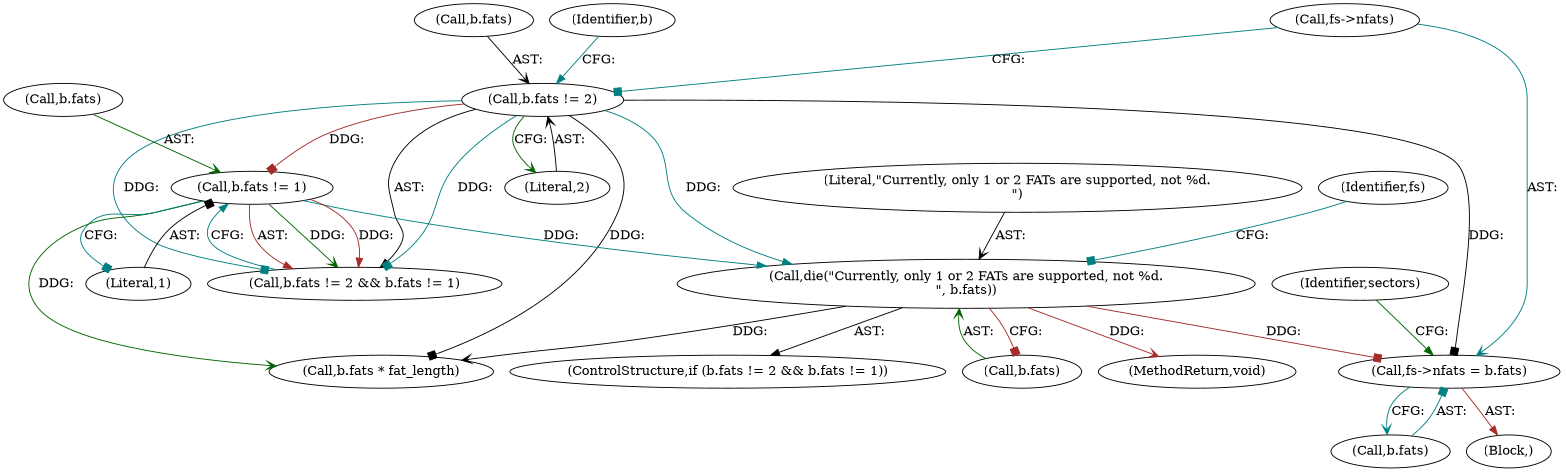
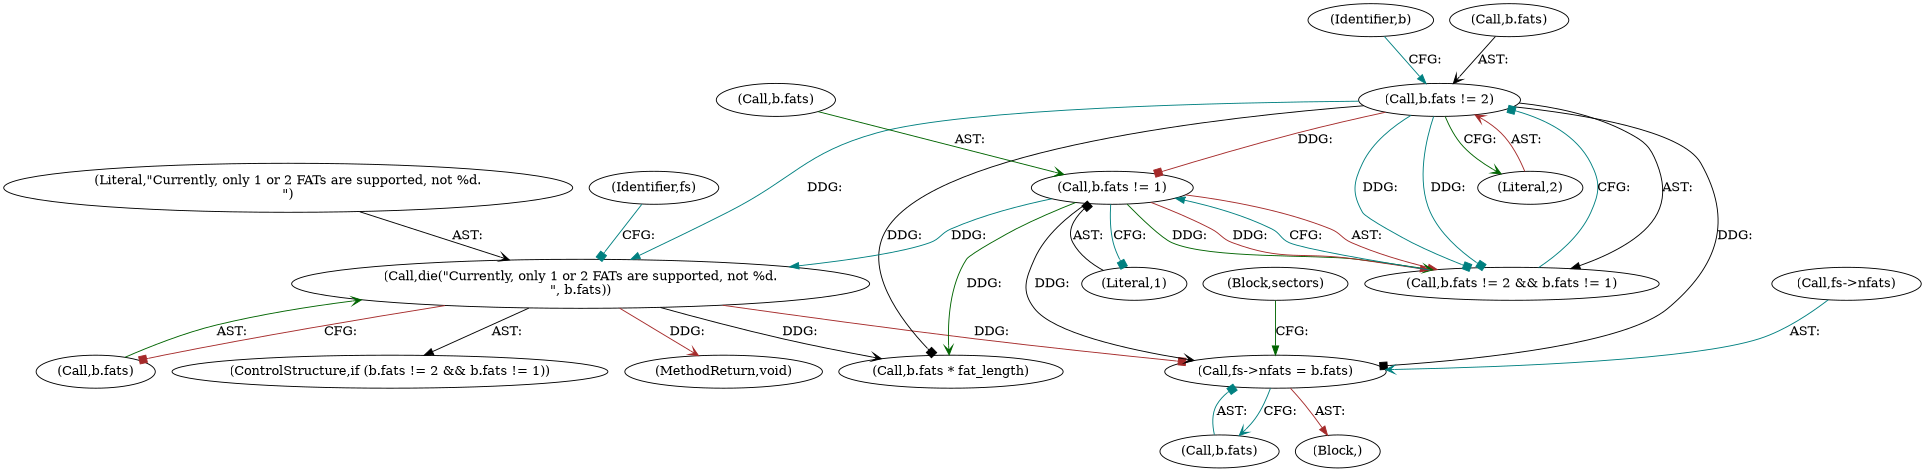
edge "(Call,fs->nfats)" -> "(Call,b.fats != 2)": now "(Call,b.fats != 2 && b.fats != 1)" -> "(Call,b.fats != 2)"
edge "(Literal,2)" -> "(Call,b.fats != 2)": color black -> brown
node "(Identifier,sectors)": label "(Identifier,sectors)" -> "(Block,sectors)"
edge "(Call,b.fats != 1)" -> "(Call,fs->nfats = b.fats)": added, label "DDG:"
